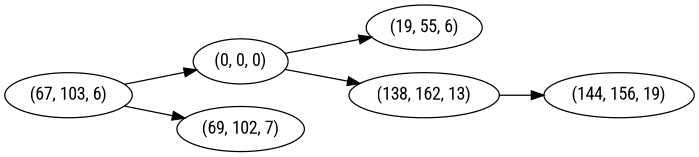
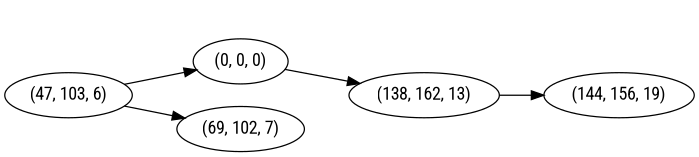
node "(19, 55, 6)": removed
node "(67, 103, 6)": label "(67, 103, 6)" -> "(47, 103, 6)"
